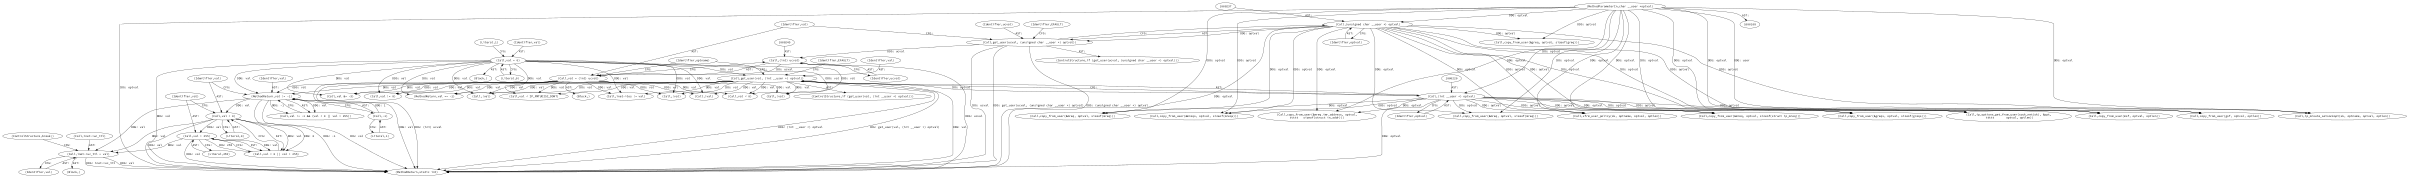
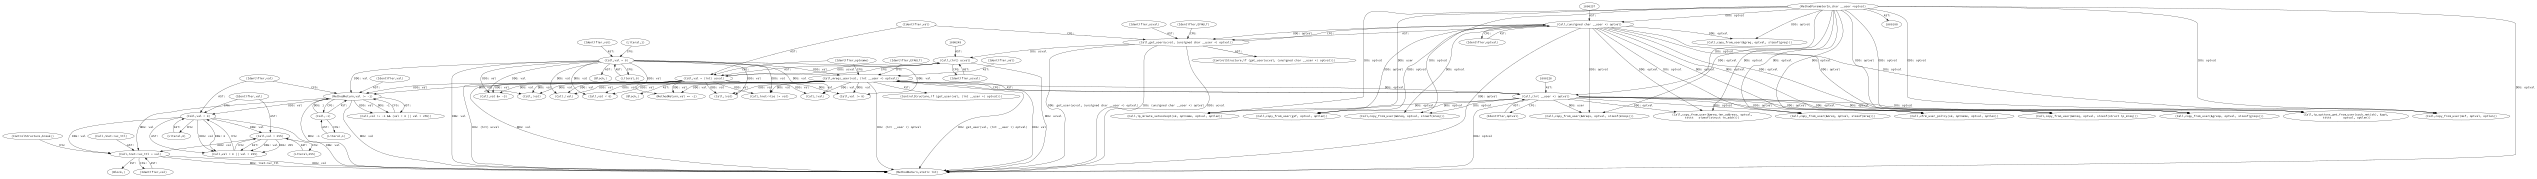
node "(Call,get_user(val, (int __user *) optval))": label "(Call,get_user(val, (int __user *) optval))" -> "(Call,mreqs_user(val, (int __user *) optval))"
node "(Call,val < IP_PMTUDISC_DONT)": removed
edge "(Call,(int __user *) optval)" -> "(Call,copy_from_user(&mreqs, optval, sizeof(mreqs)))": label "DDG: optval" -> "DDG: user"
edge "(Call,val > 255)" -> "(MethodReturn,static int)": removed, label "DDG: val"
